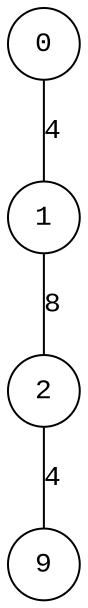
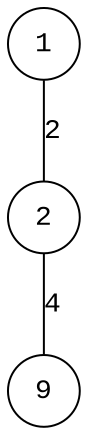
node "0": removed
edge "1" -- "2": label "8" -> "2"
